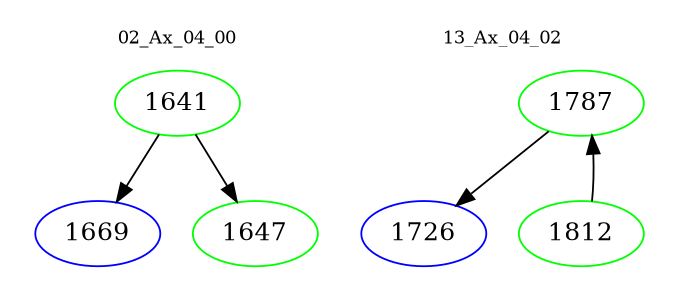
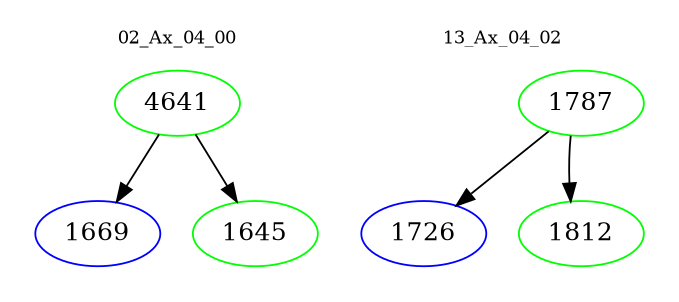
node "1641": label "1641" -> "4641"
edge "1812" -> "1787": reversed
node "1647": label "1647" -> "1645"
